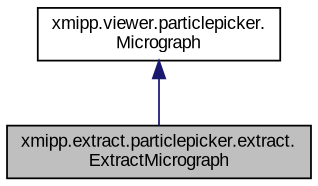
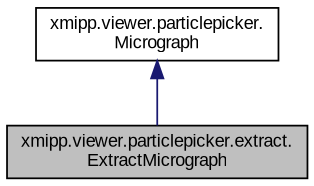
node "xmipp.extract.particlepicker.extract. ExtractMicrograph": label "xmipp.extract.particlepicker.extract. ExtractMicrograph" -> "xmipp.viewer.particlepicker.extract. ExtractMicrograph"
